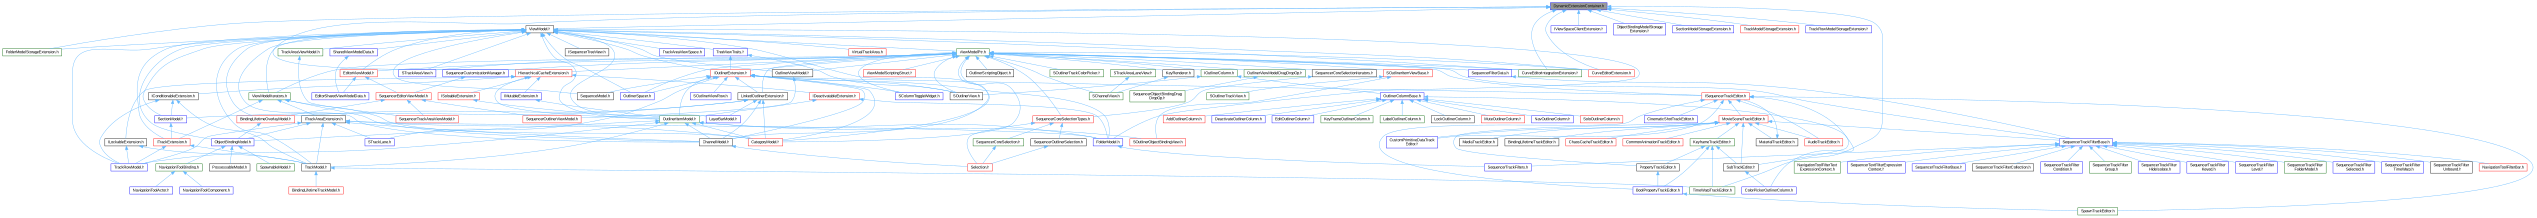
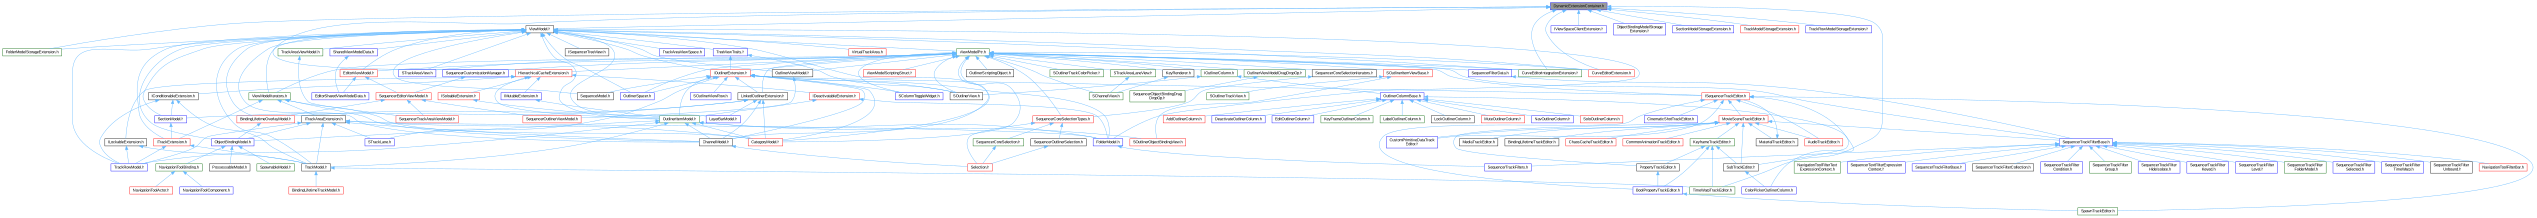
edge "STrackAreaLaneView.h" -> "ViewModelPtr.h": added
node "NavigationToolActor.h": color blue -> red
